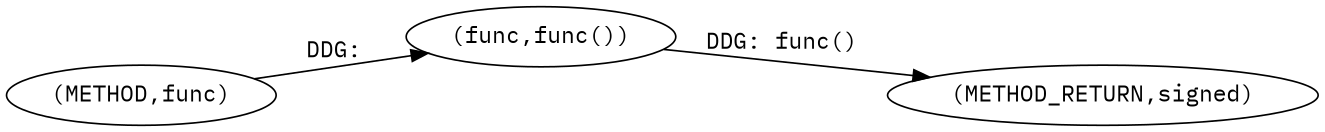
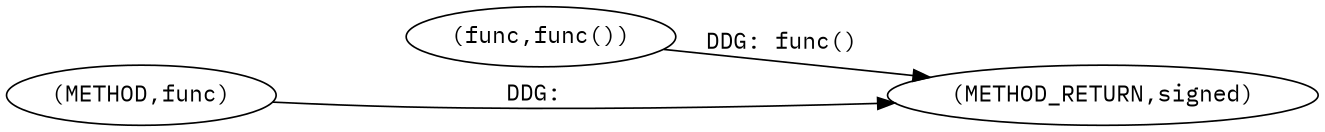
edge "(METHOD,func)" -> "(func,func())": now "(METHOD,func)" -> "(METHOD_RETURN,signed)"
